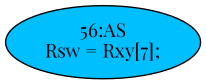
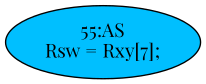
node "56:AS Rsw = Rxy[7];": label "56:AS Rsw = Rxy[7];" -> "55:AS Rsw = Rxy[7];"
